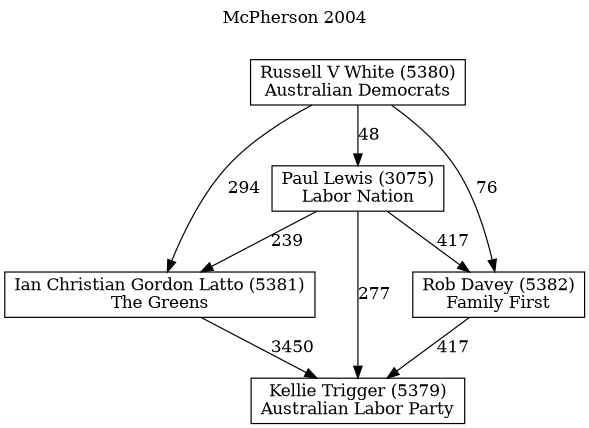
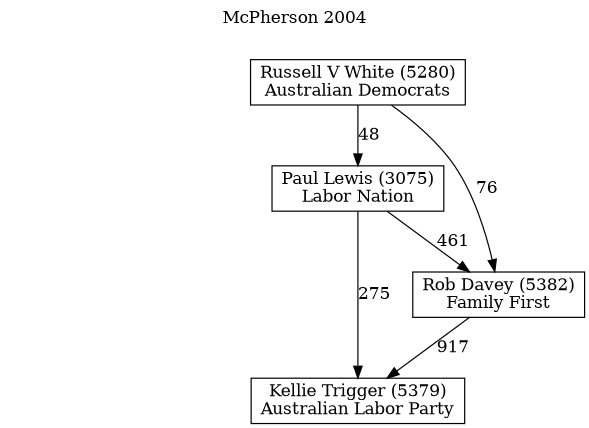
node "Russell V White (5380) Australian Democrats": label "Russell V White (5380) Australian Democrats" -> "Russell V White (5280) Australian Democrats"
edge "Paul Lewis (3075) Labor Nation" -> "Rob Davey (5382) Family First": label "417" -> "461"
node "Ian Christian Gordon Latto (5381) The Greens": removed
edge "Paul Lewis (3075) Labor Nation" -> "Kellie Trigger (5379) Australian Labor Party": label "277" -> "275"
edge "Rob Davey (5382) Family First" -> "Kellie Trigger (5379) Australian Labor Party": label "417" -> "917"
